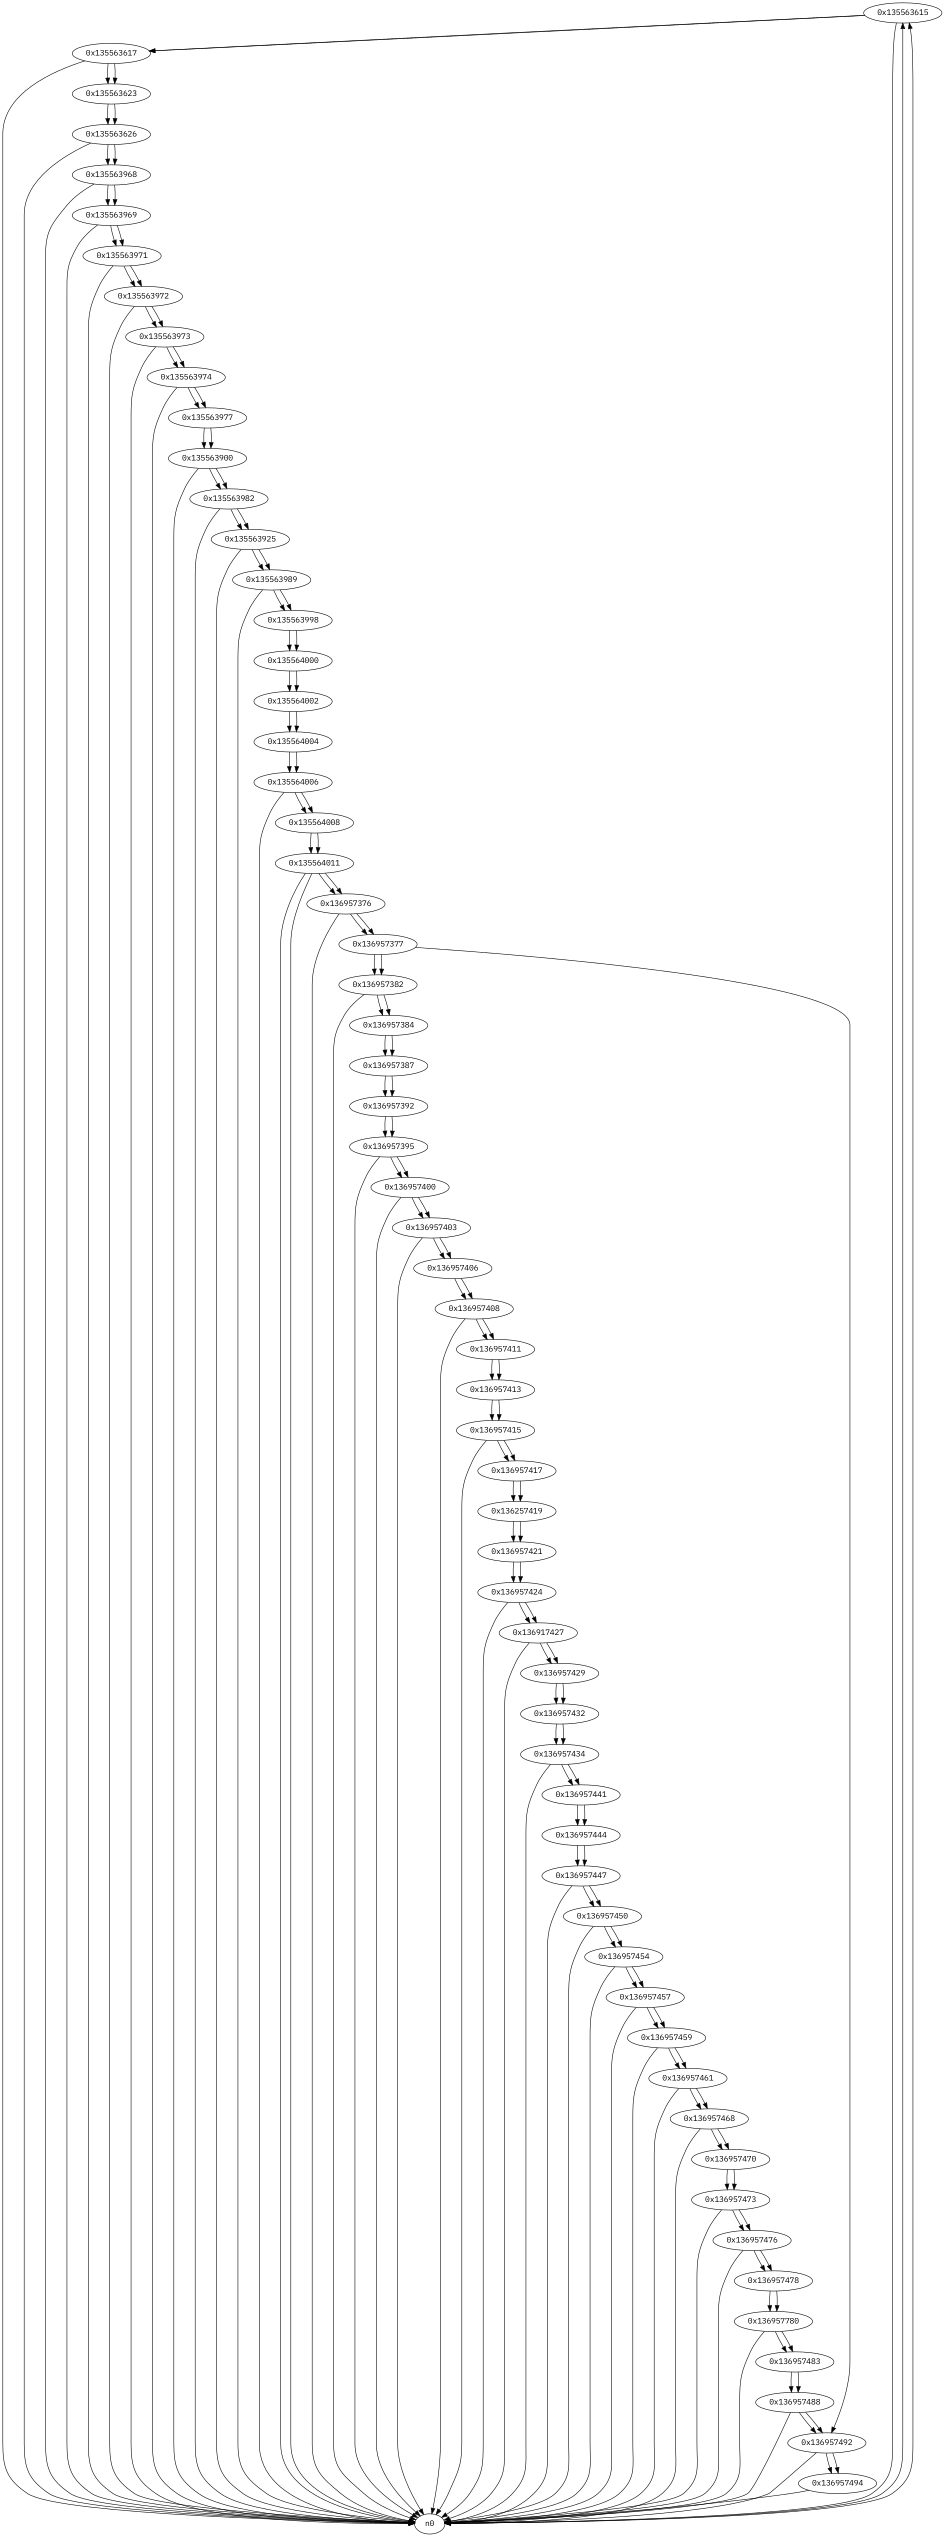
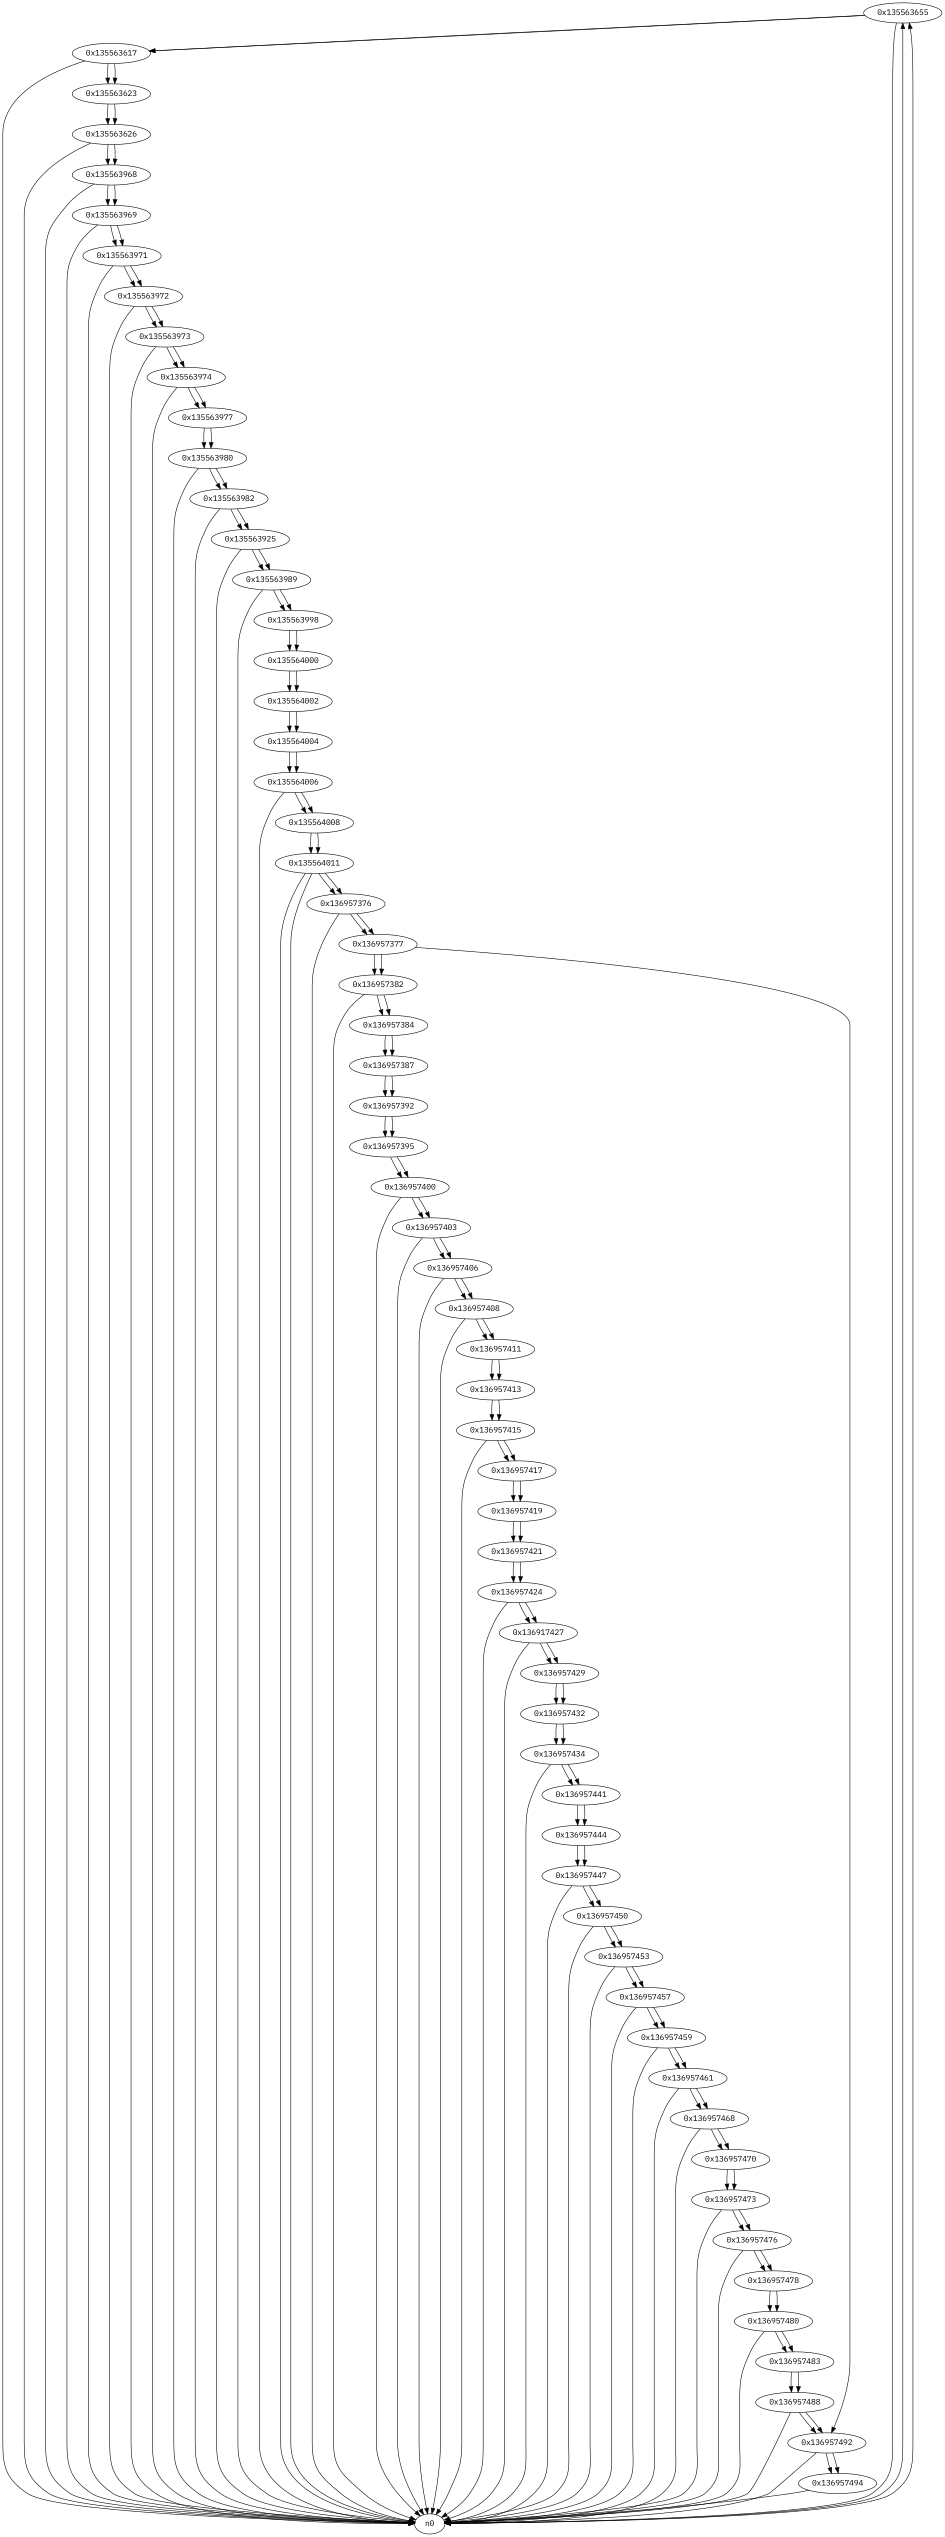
node "0x135563615": label "0x135563615" -> "0x135563655"
node "0x135563900": label "0x135563900" -> "0x135563980"
node "0x136257419": label "0x136257419" -> "0x136957419"
edge "0x136957395" -> "n0": now "0x136957406" -> "n0"
node "0x136957454": label "0x136957454" -> "0x136957453"
node "0x136957780": label "0x136957780" -> "0x136957480"
